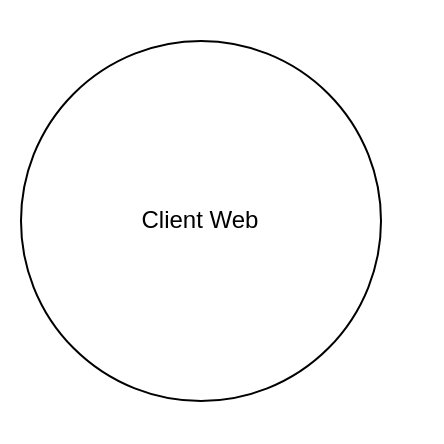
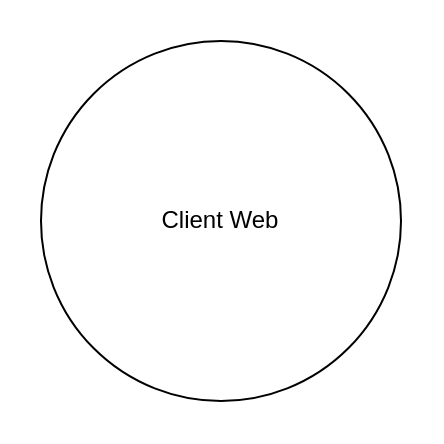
node "Client Web": moved (201, 221) -> (221, 221)
